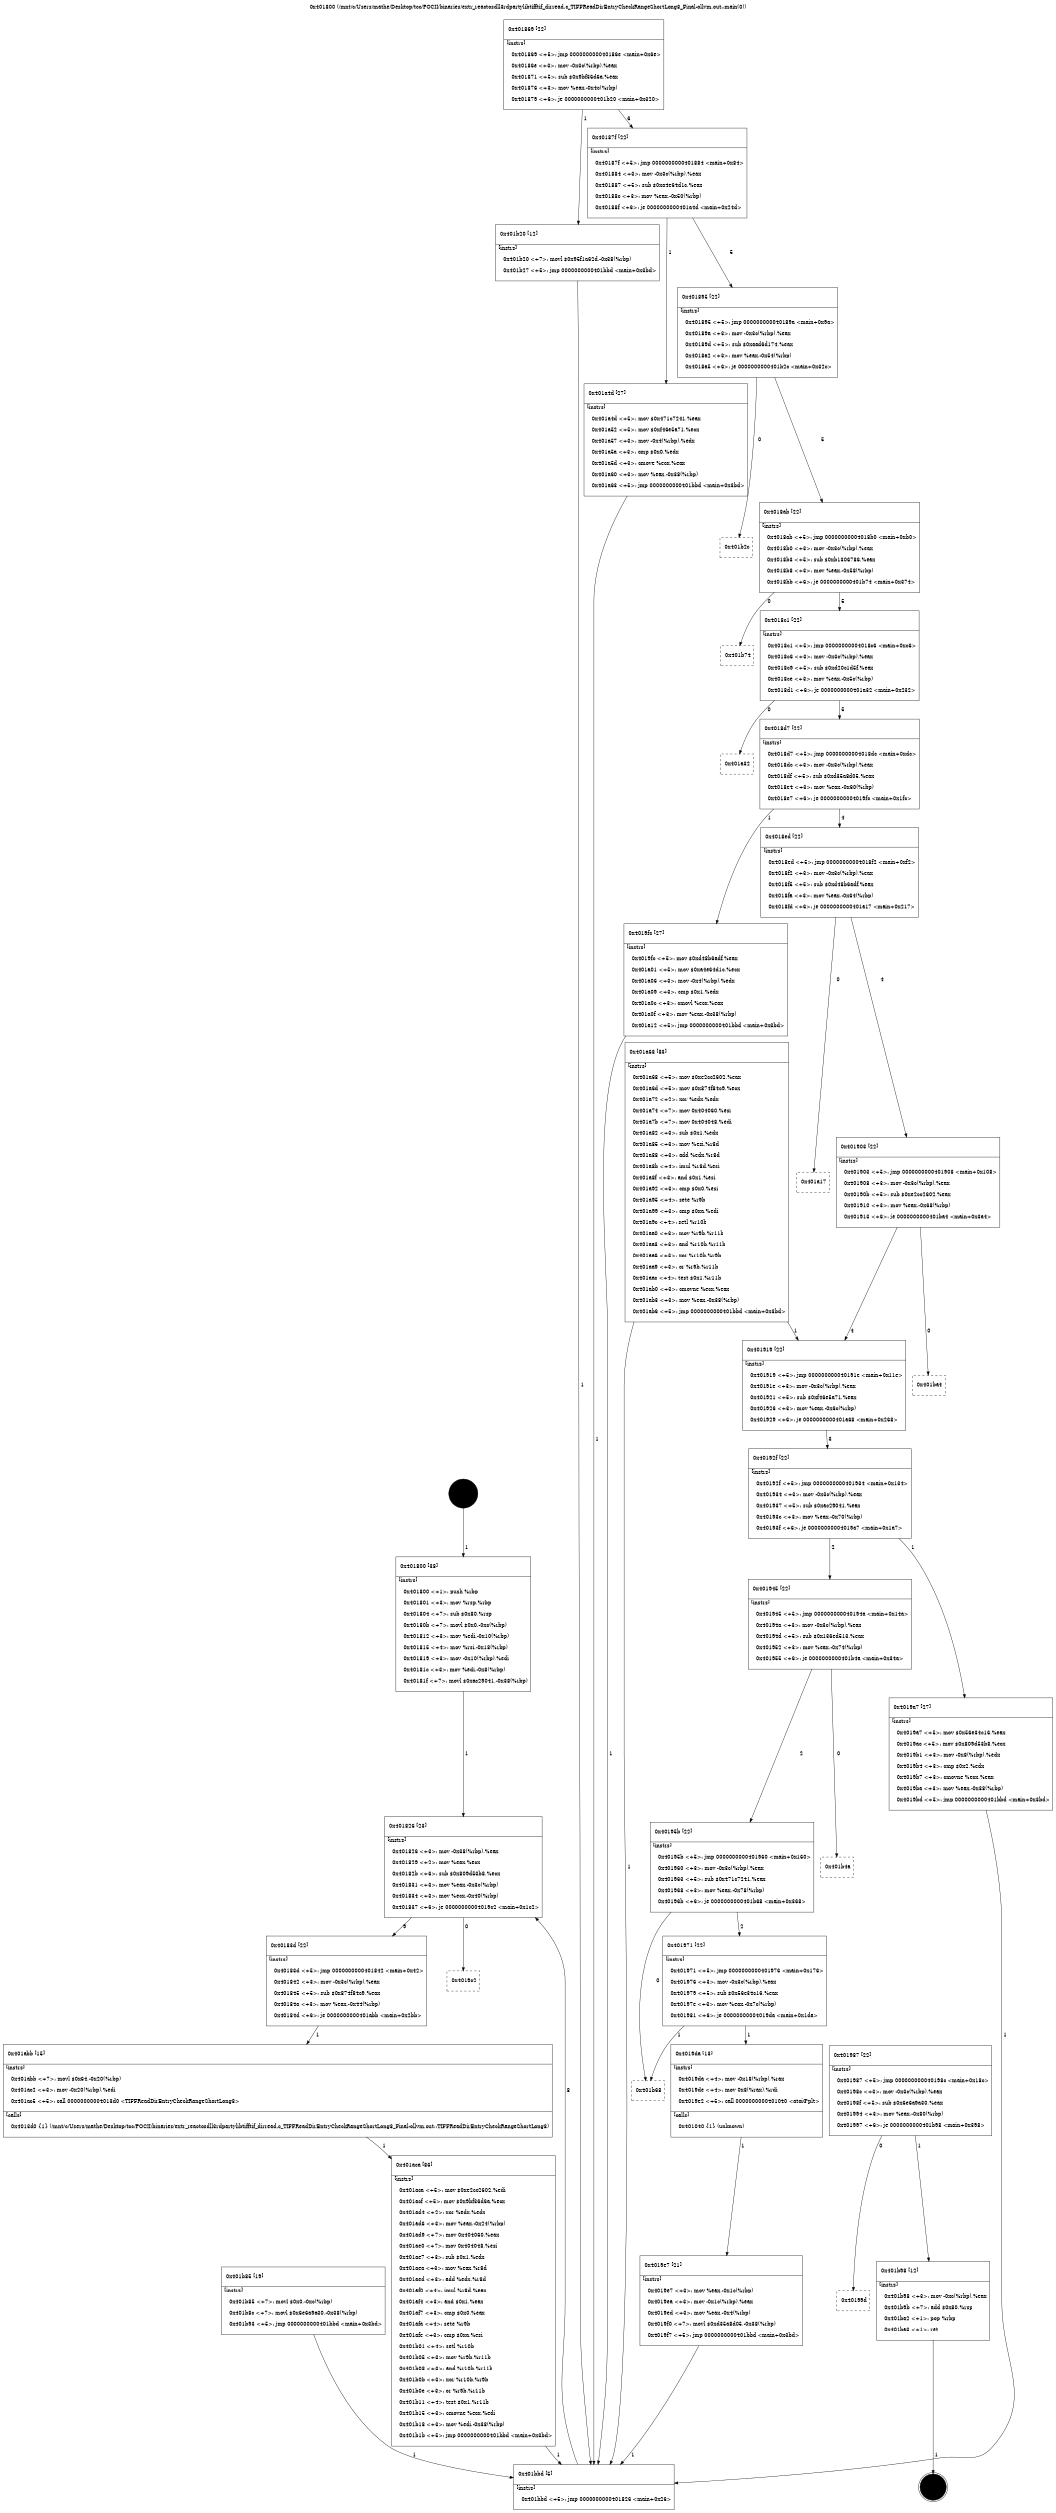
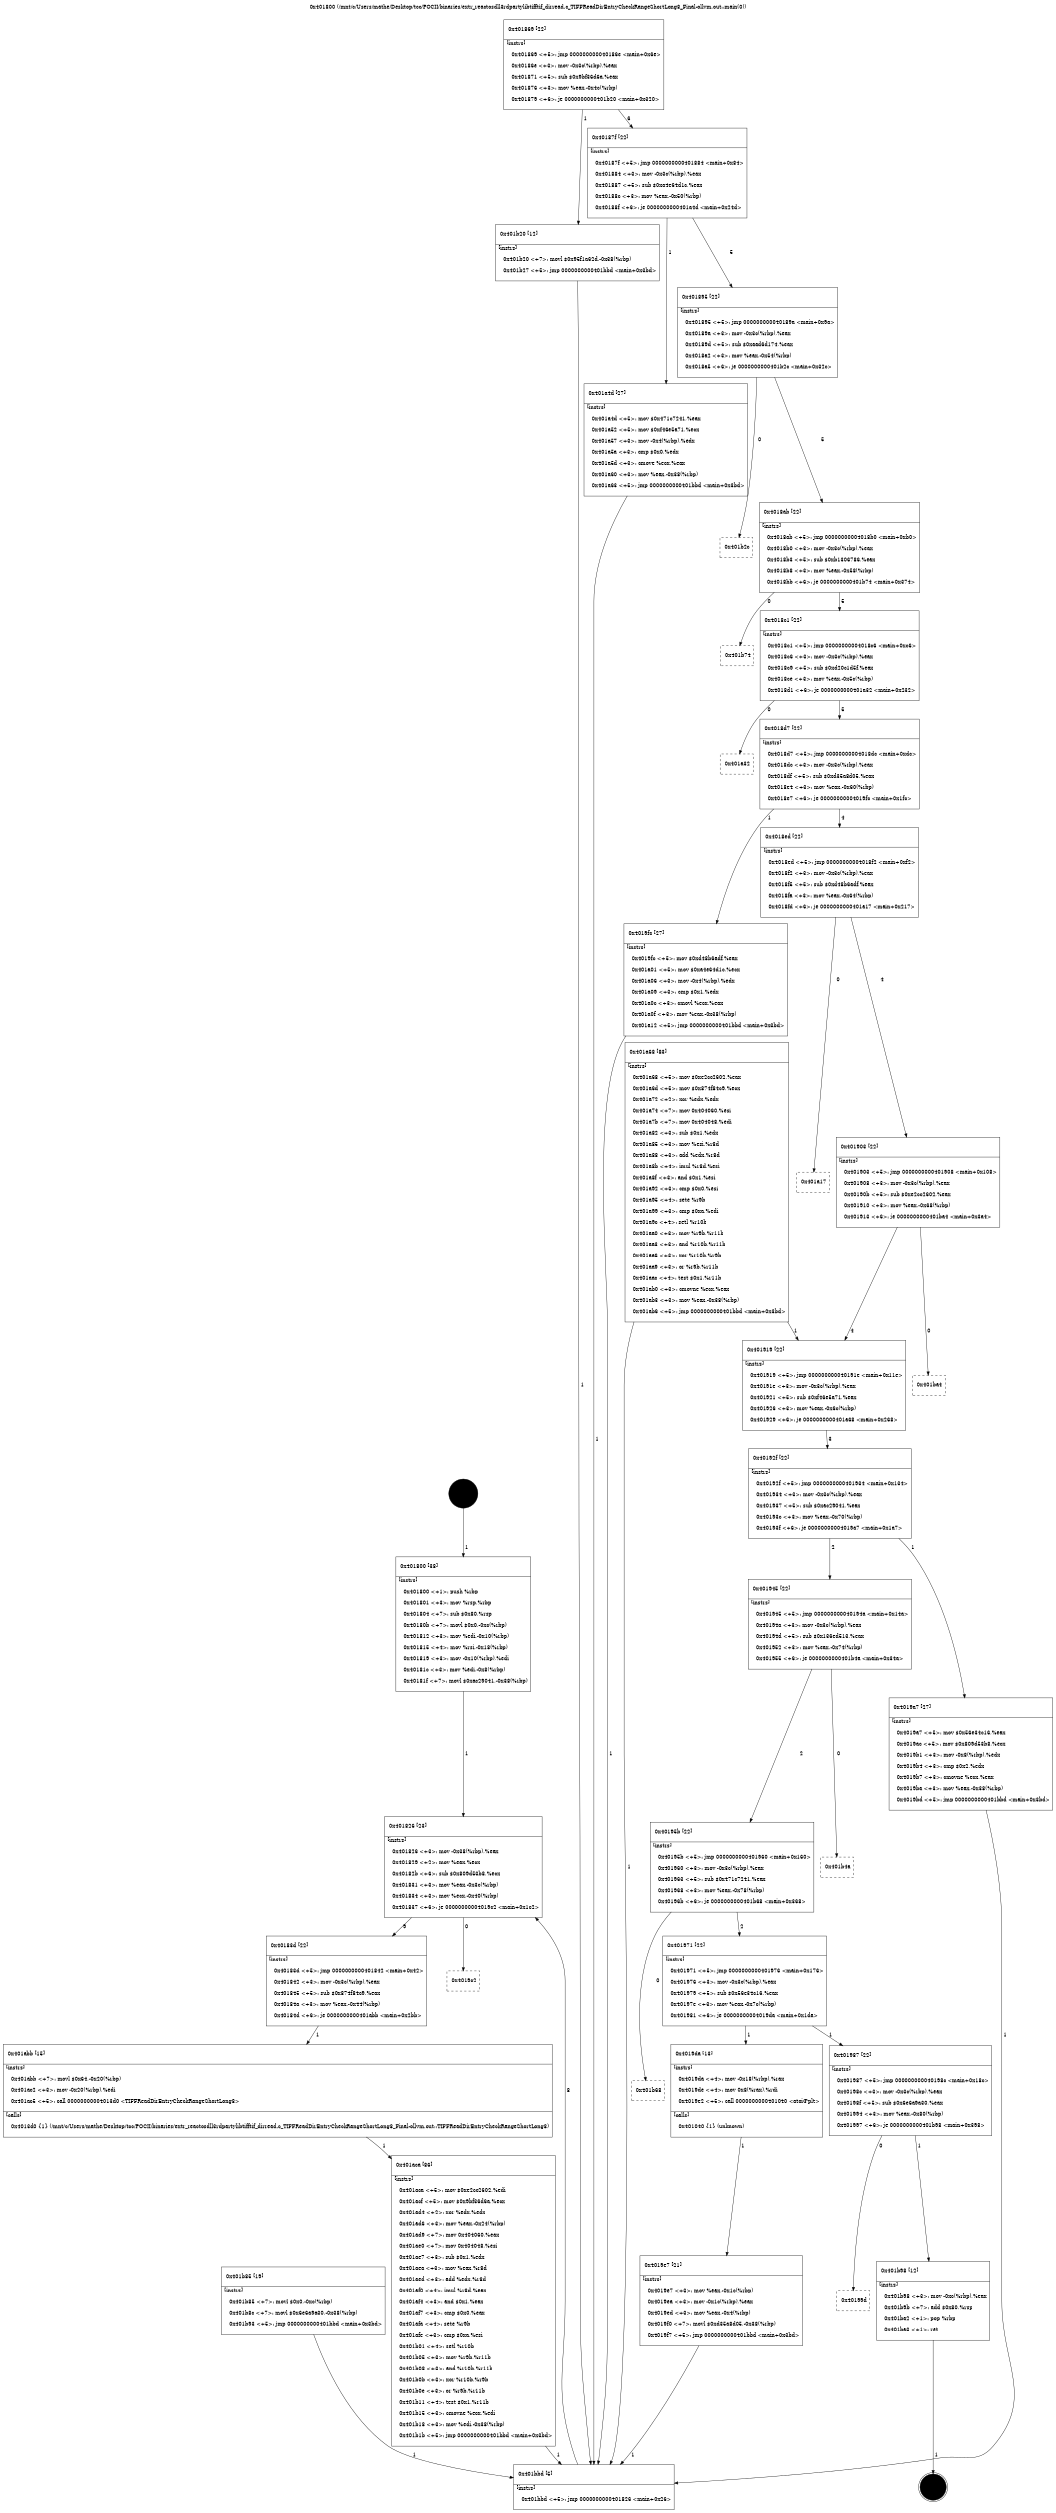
edge "0x401971 [22]" -> "0x401b68": now "0x401971 [22]" -> "0x401987 [22]"
